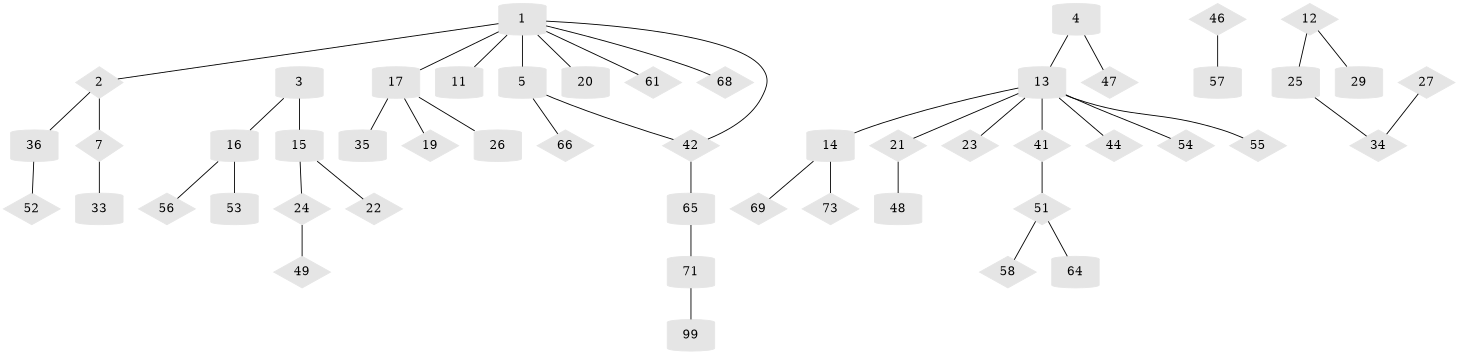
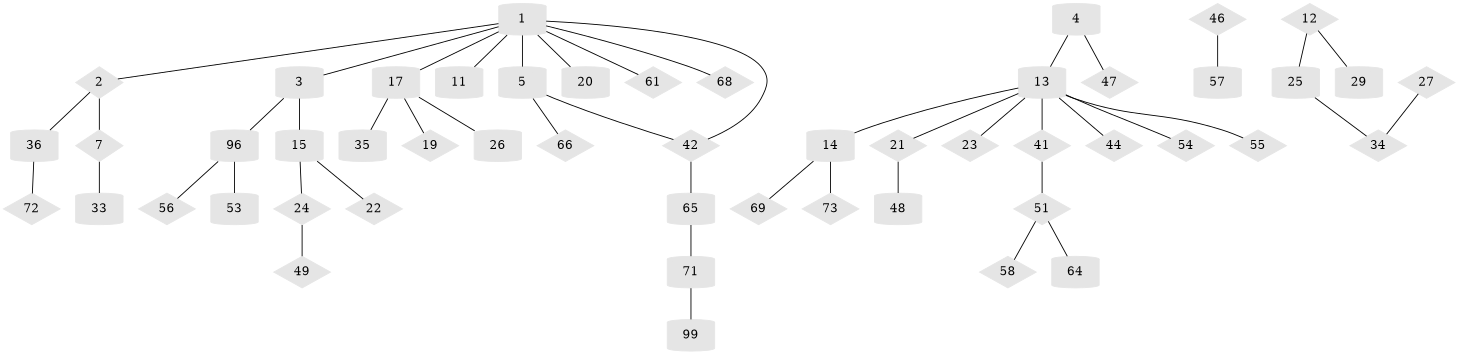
edge "1" -- "3": added
node "16": label "16" -> "96"
node "52": label "52" -> "72"
